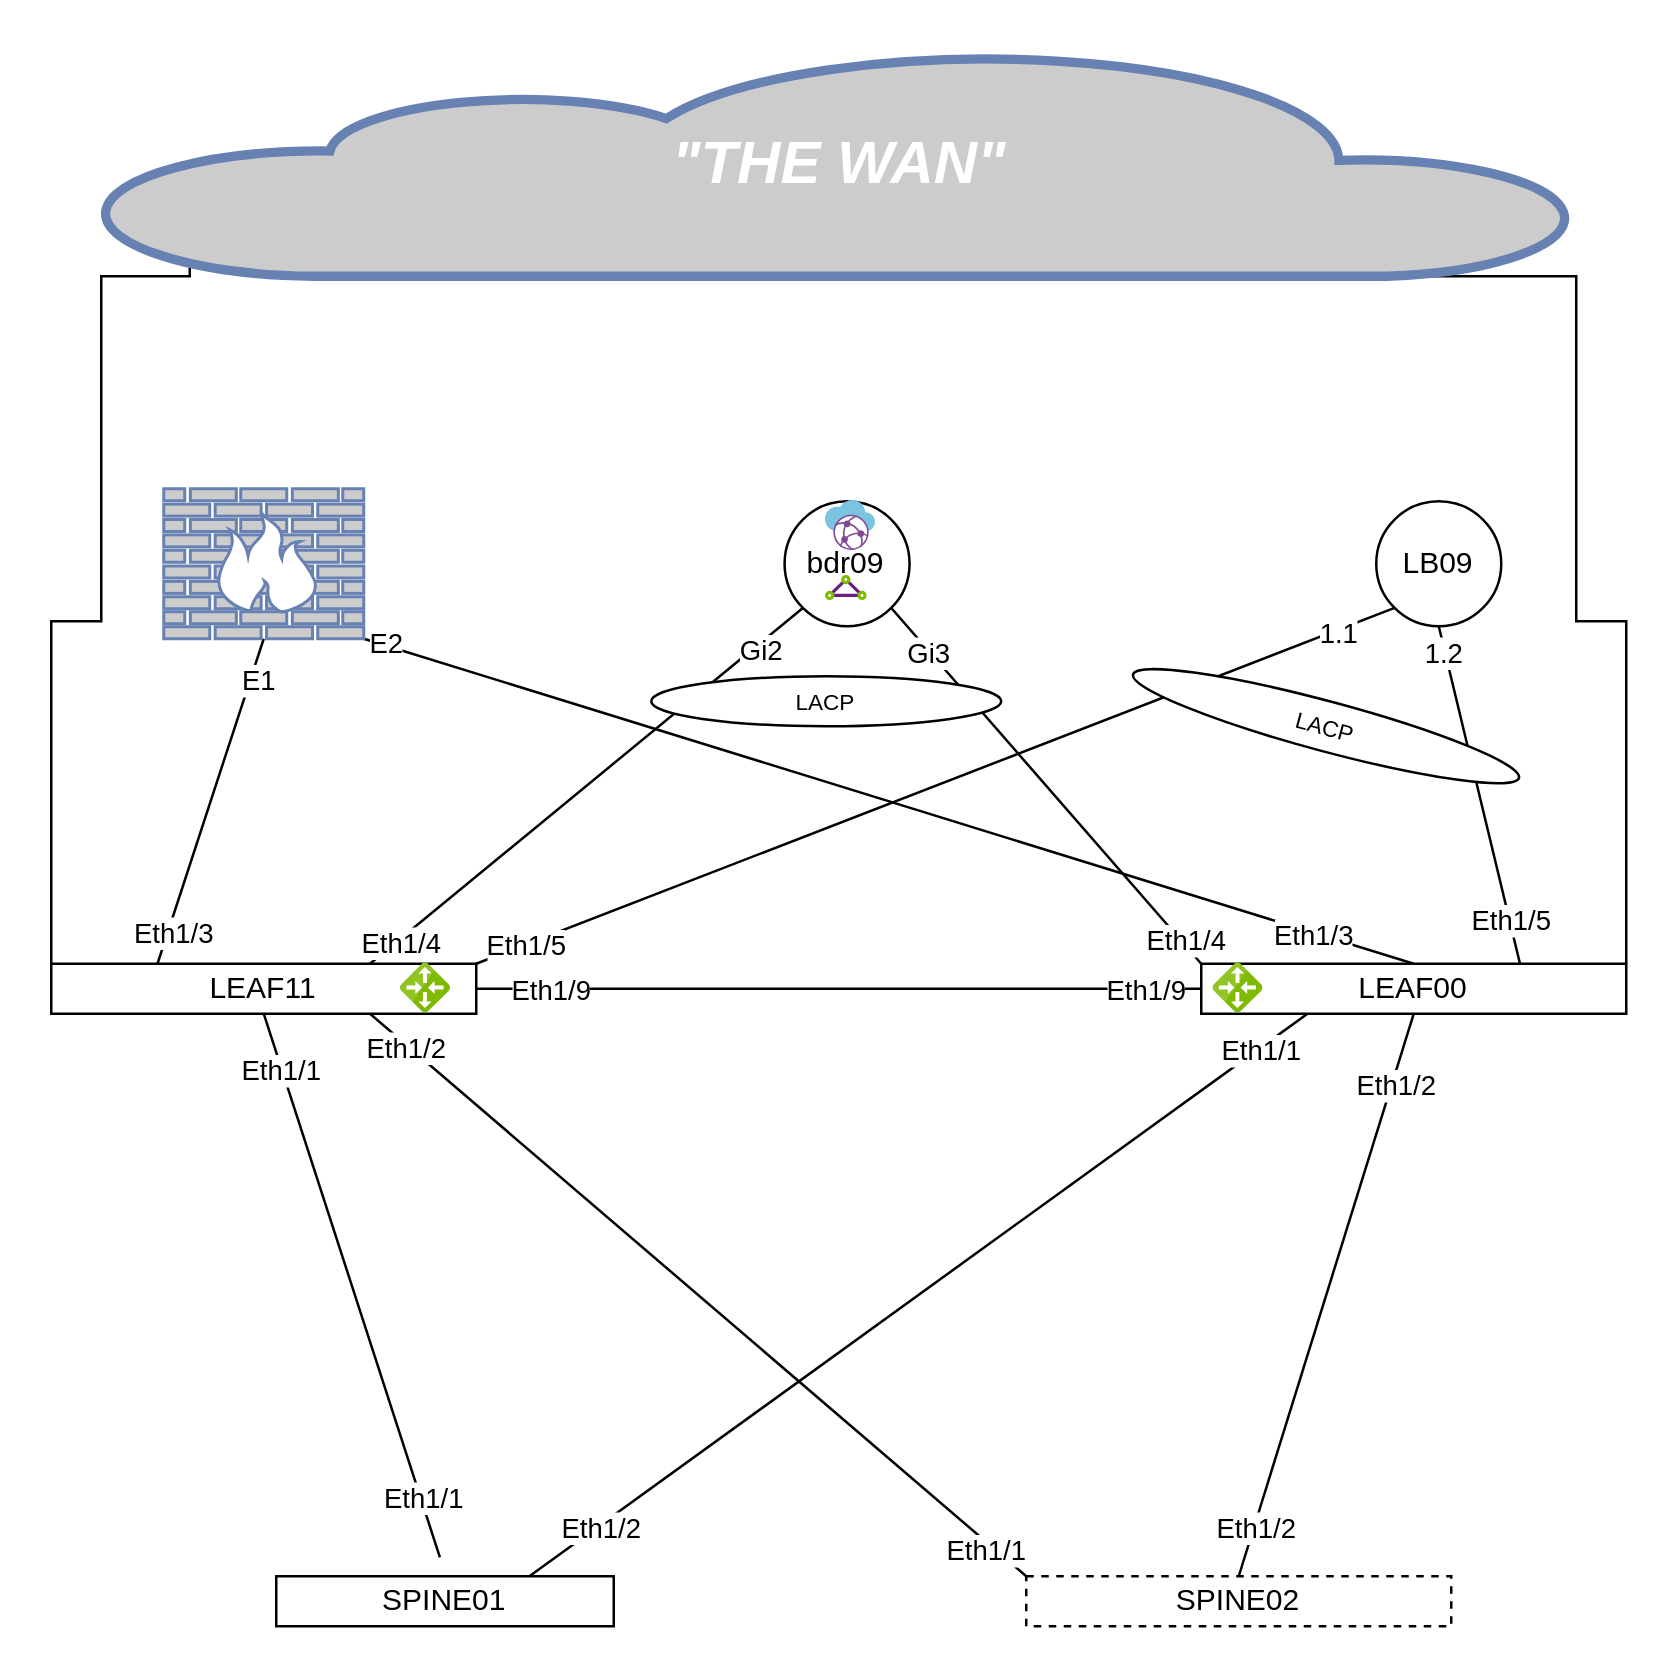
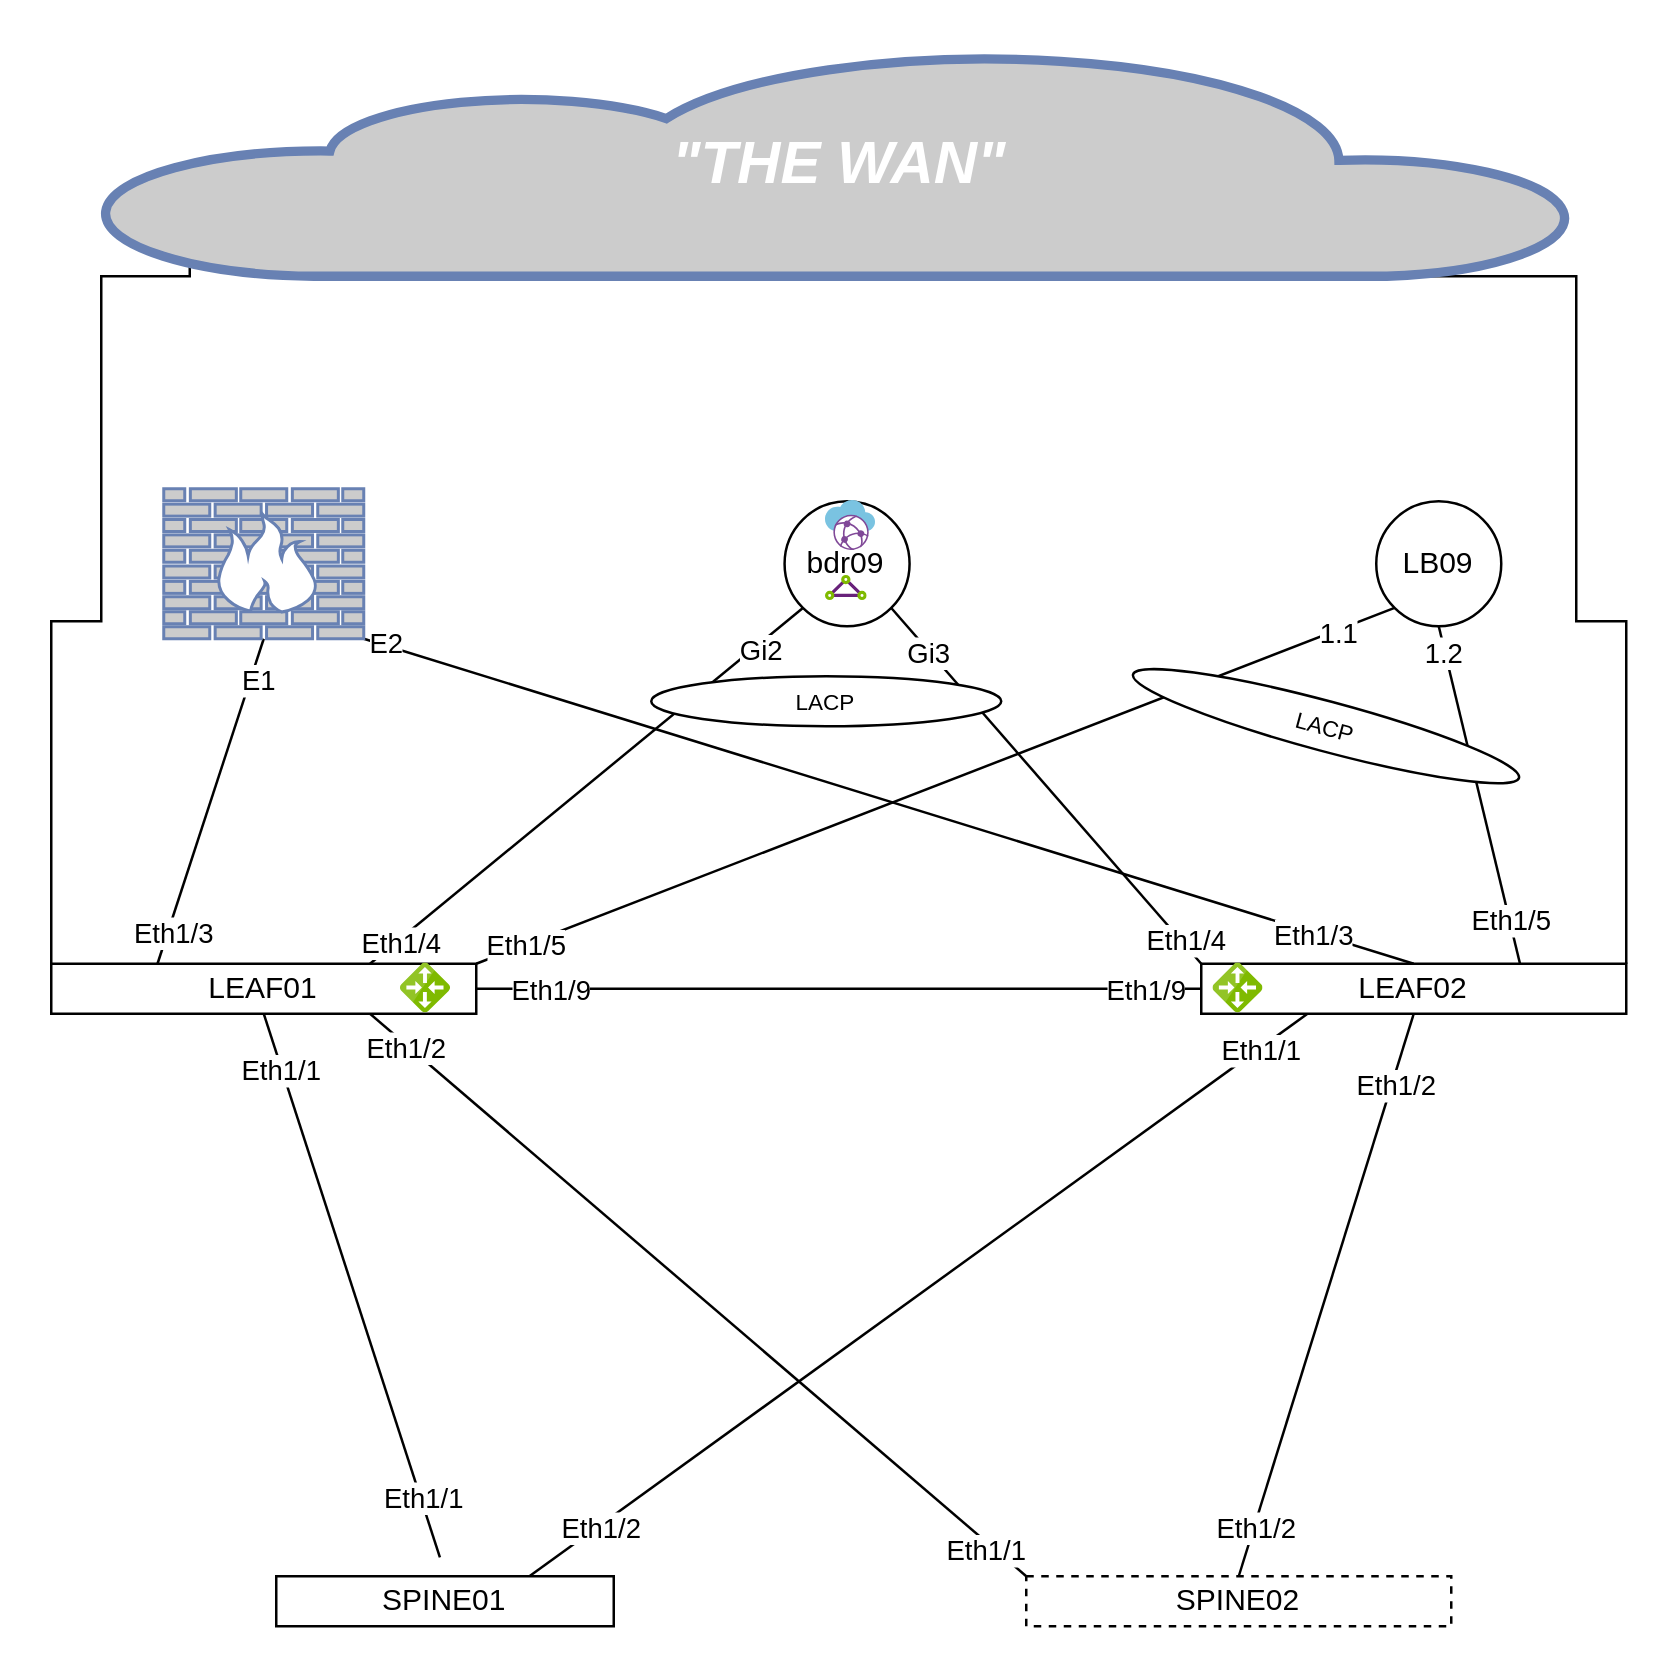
node "LEAF11": label "LEAF11" -> "LEAF01"
node "LEAF00": label "LEAF00" -> "LEAF02"
